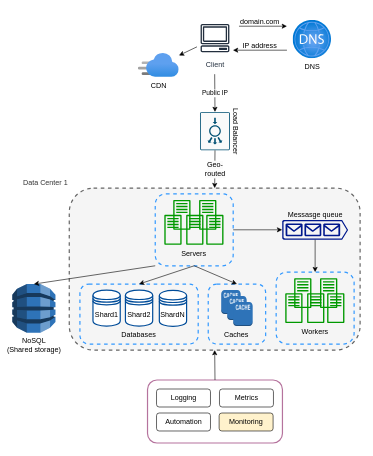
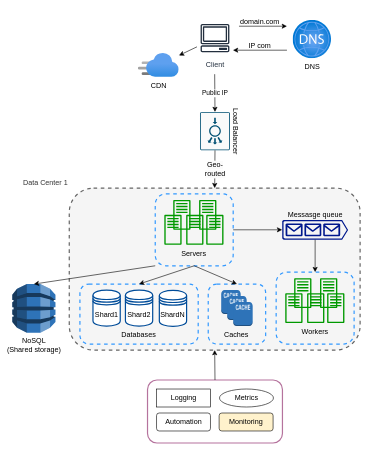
node "IP address": label "IP address" -> "IP com"
node "Logging": shape rounded rectangle -> rectangle
node "Metrics": shape rounded rectangle -> ellipse
